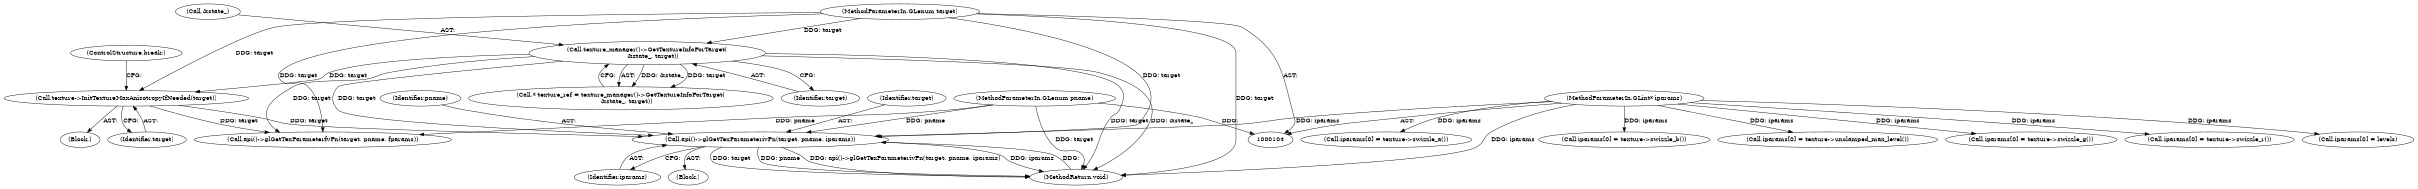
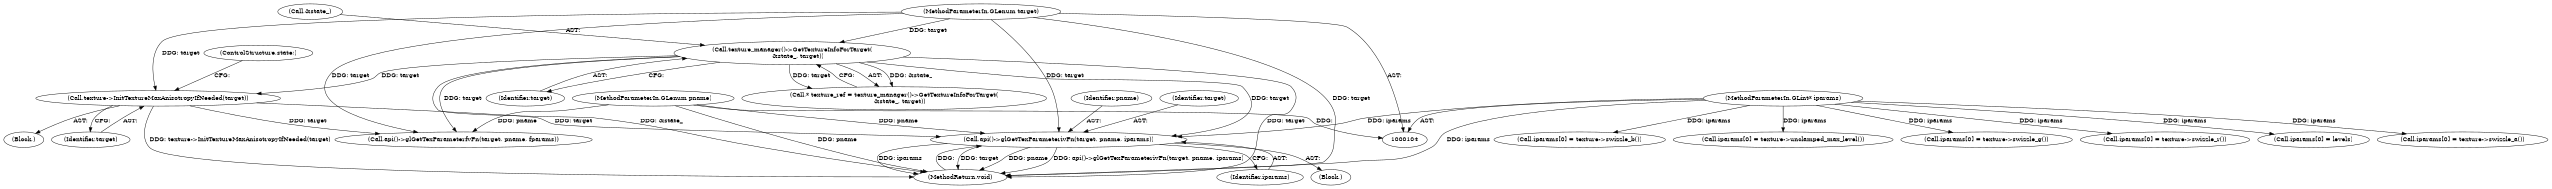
node "(ControlStructure,break;)": label "(ControlStructure,break;)" -> "(ControlStructure,state;)"
edge "(MethodParameterIn,GLenum pname)" -> "(MethodReturn,void)": label "DDG: target" -> "DDG: pname"
edge "(Call,texture->InitTextureMaxAnisotropyIfNeeded(target))" -> "(MethodReturn,void)": added, label "DDG: texture->InitTextureMaxAnisotropyIfNeeded(target)"
